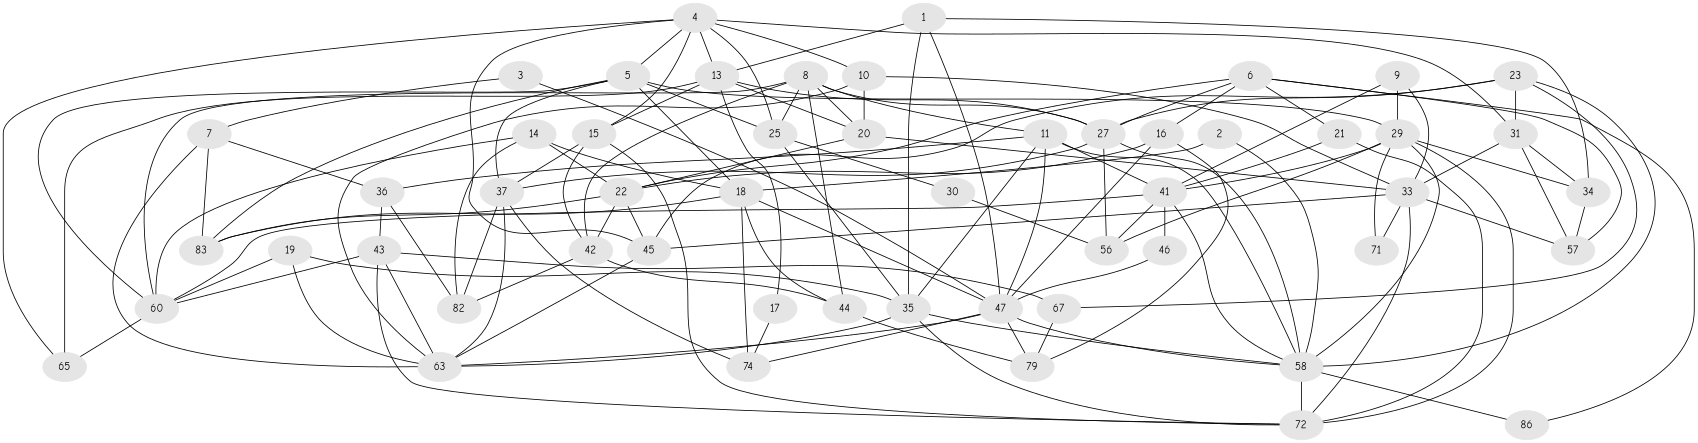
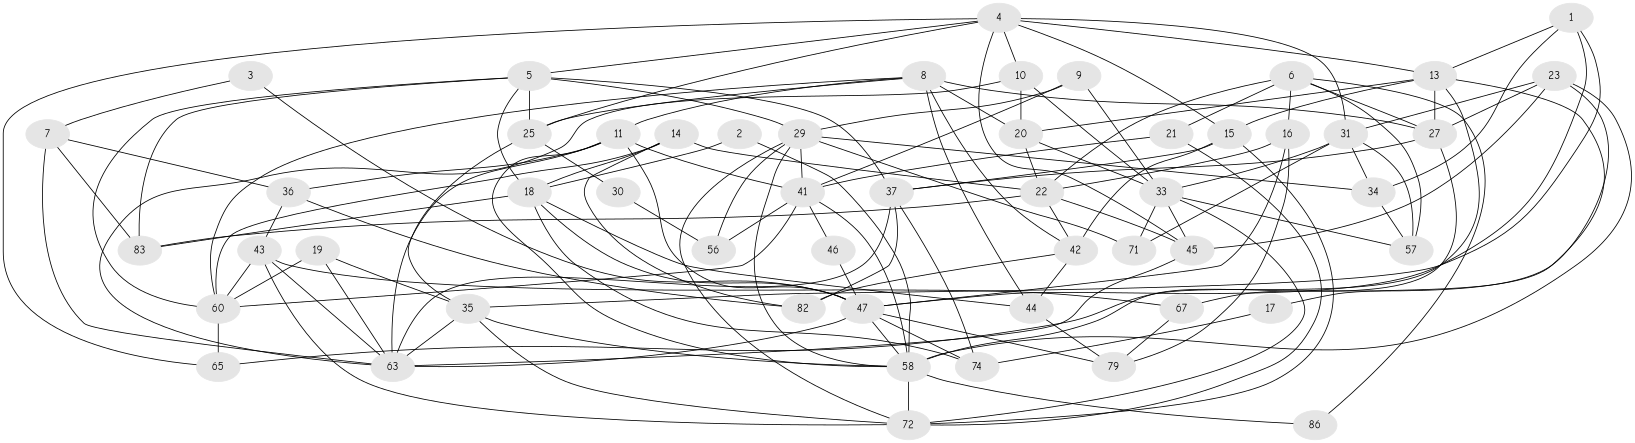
edge "27" -- "56": removed
edge "31" -- "71": added
edge "11" -- "35": now "11" -- "63"
